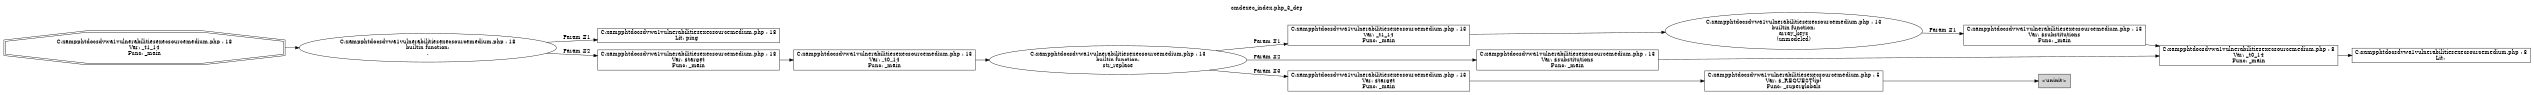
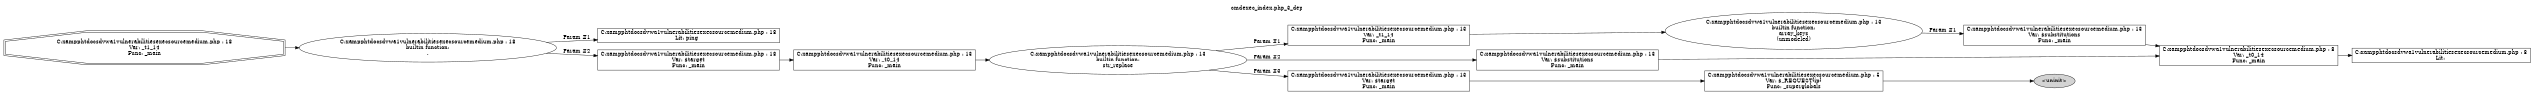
node "<uninit>": shape box -> ellipse
